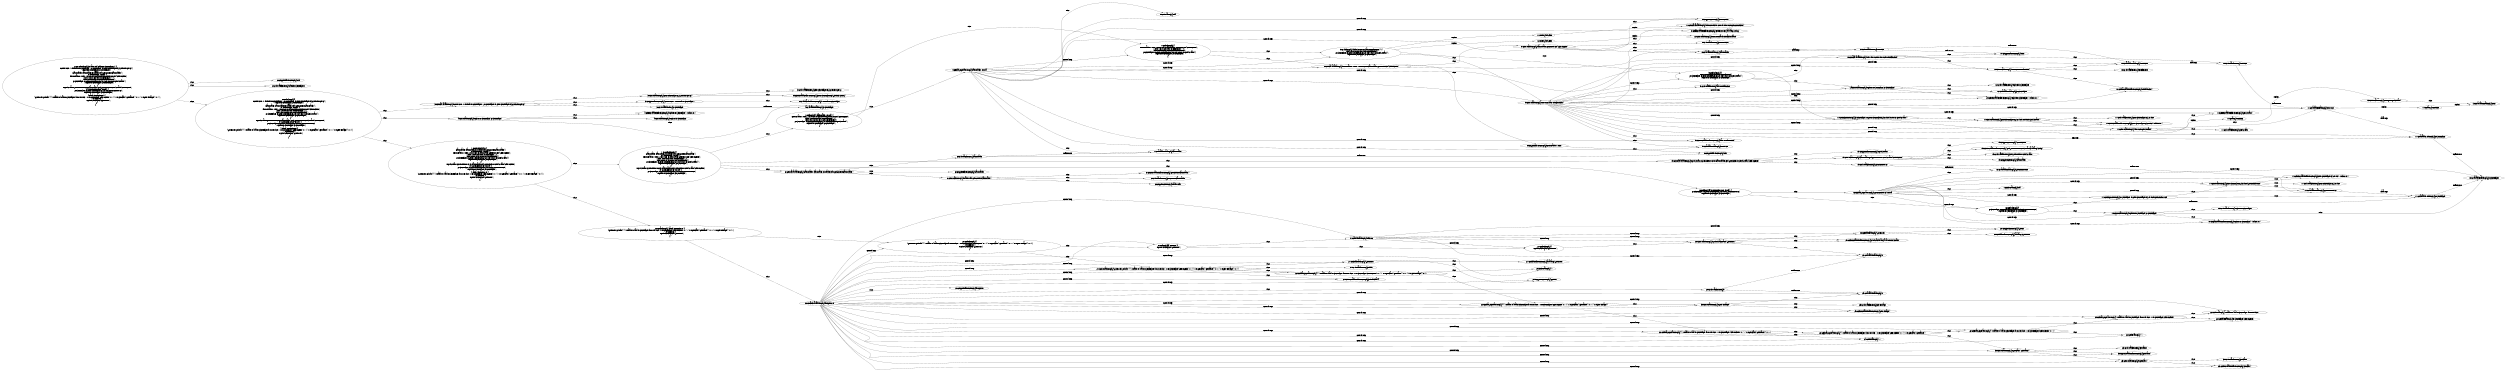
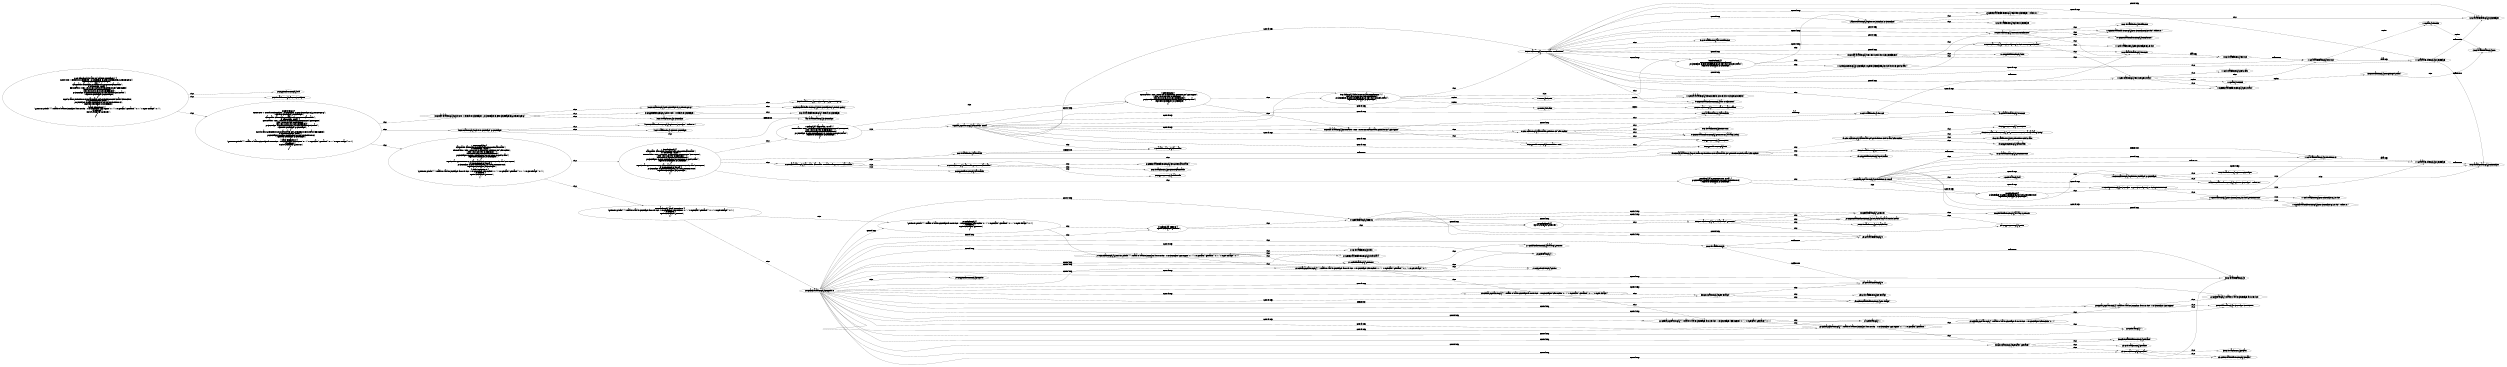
node "7:CtLiteralImpl@null": removed
edge "11:CtVariableWriteImpl@projectHelper" -> "12:CtVariableReadImpl@projectHelper": added, label "Define-Use"
edge "8:CtVirtualElement@resources" -> "10:CtTypeReferenceImpl@URL": now "8:CtVirtualElement@resources" -> "9:CtVariableReadImpl@resources"
node "4:CtInvocationImpl@registerProjectHelper": label "4:CtInvocationImpl@registerProjectHelper" -> "4:CtVirtualElement@registerProjectHelper"
edge "9:CtInvocationImpl@resources.hasMoreElements()" -> "11:CtVariableWriteImpl@projectHelper": label "Dep Dep" -> "Control Dep"
node "28:CtVirtualElement@printStackTrace": added
node "23:CtVariableReadImpl@e": added
edge "20:CtCatchVariableImpl@Exception e" -> "25:CtExecutableReferenceImpl@getMessage()": label "Control Dep" -> "Define-Use"
